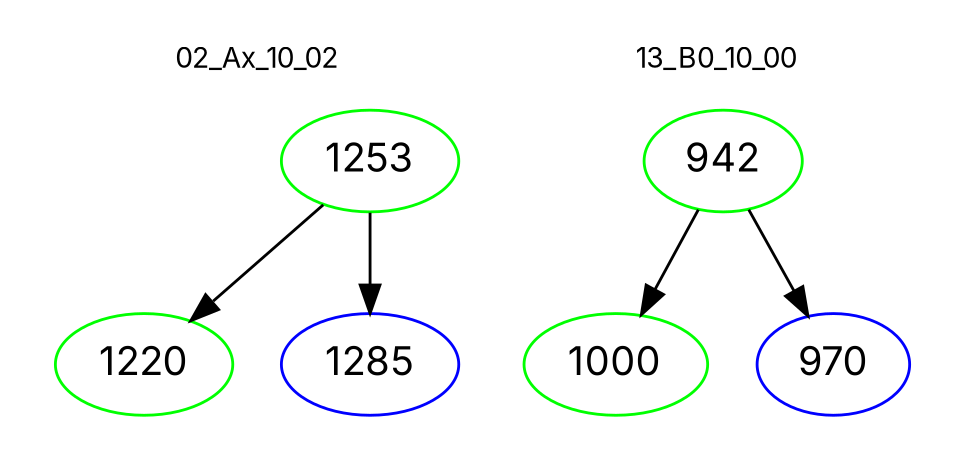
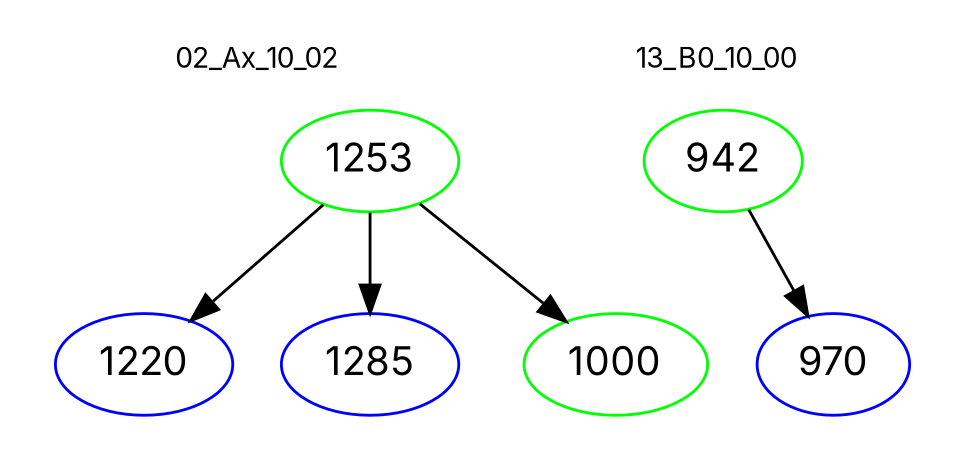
edge "942" -> "1000": now "1253" -> "1000"
node "1220": color green -> blue
